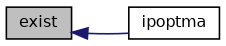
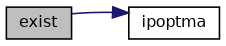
edge "ipoptma" -> "exist": reversed
